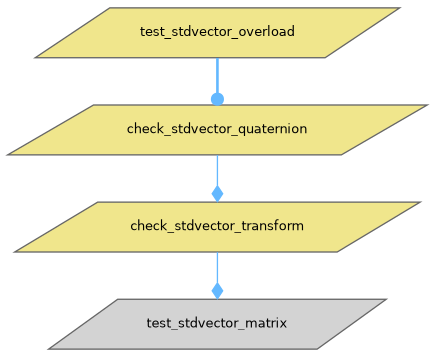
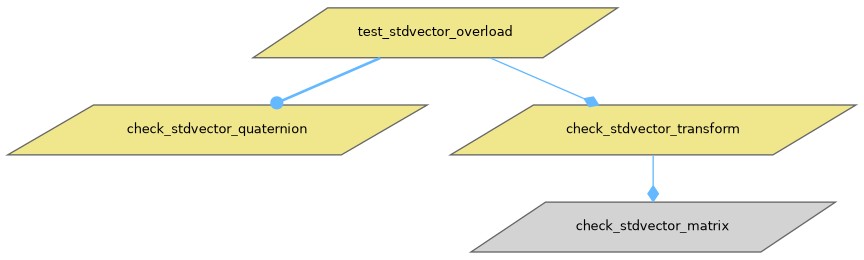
edge "check_stdvector_quaternion" -> "check_stdvector_transform": now "test_stdvector_overload" -> "check_stdvector_transform"
node "test_stdvector_matrix": label "test_stdvector_matrix" -> "check_stdvector_matrix"
